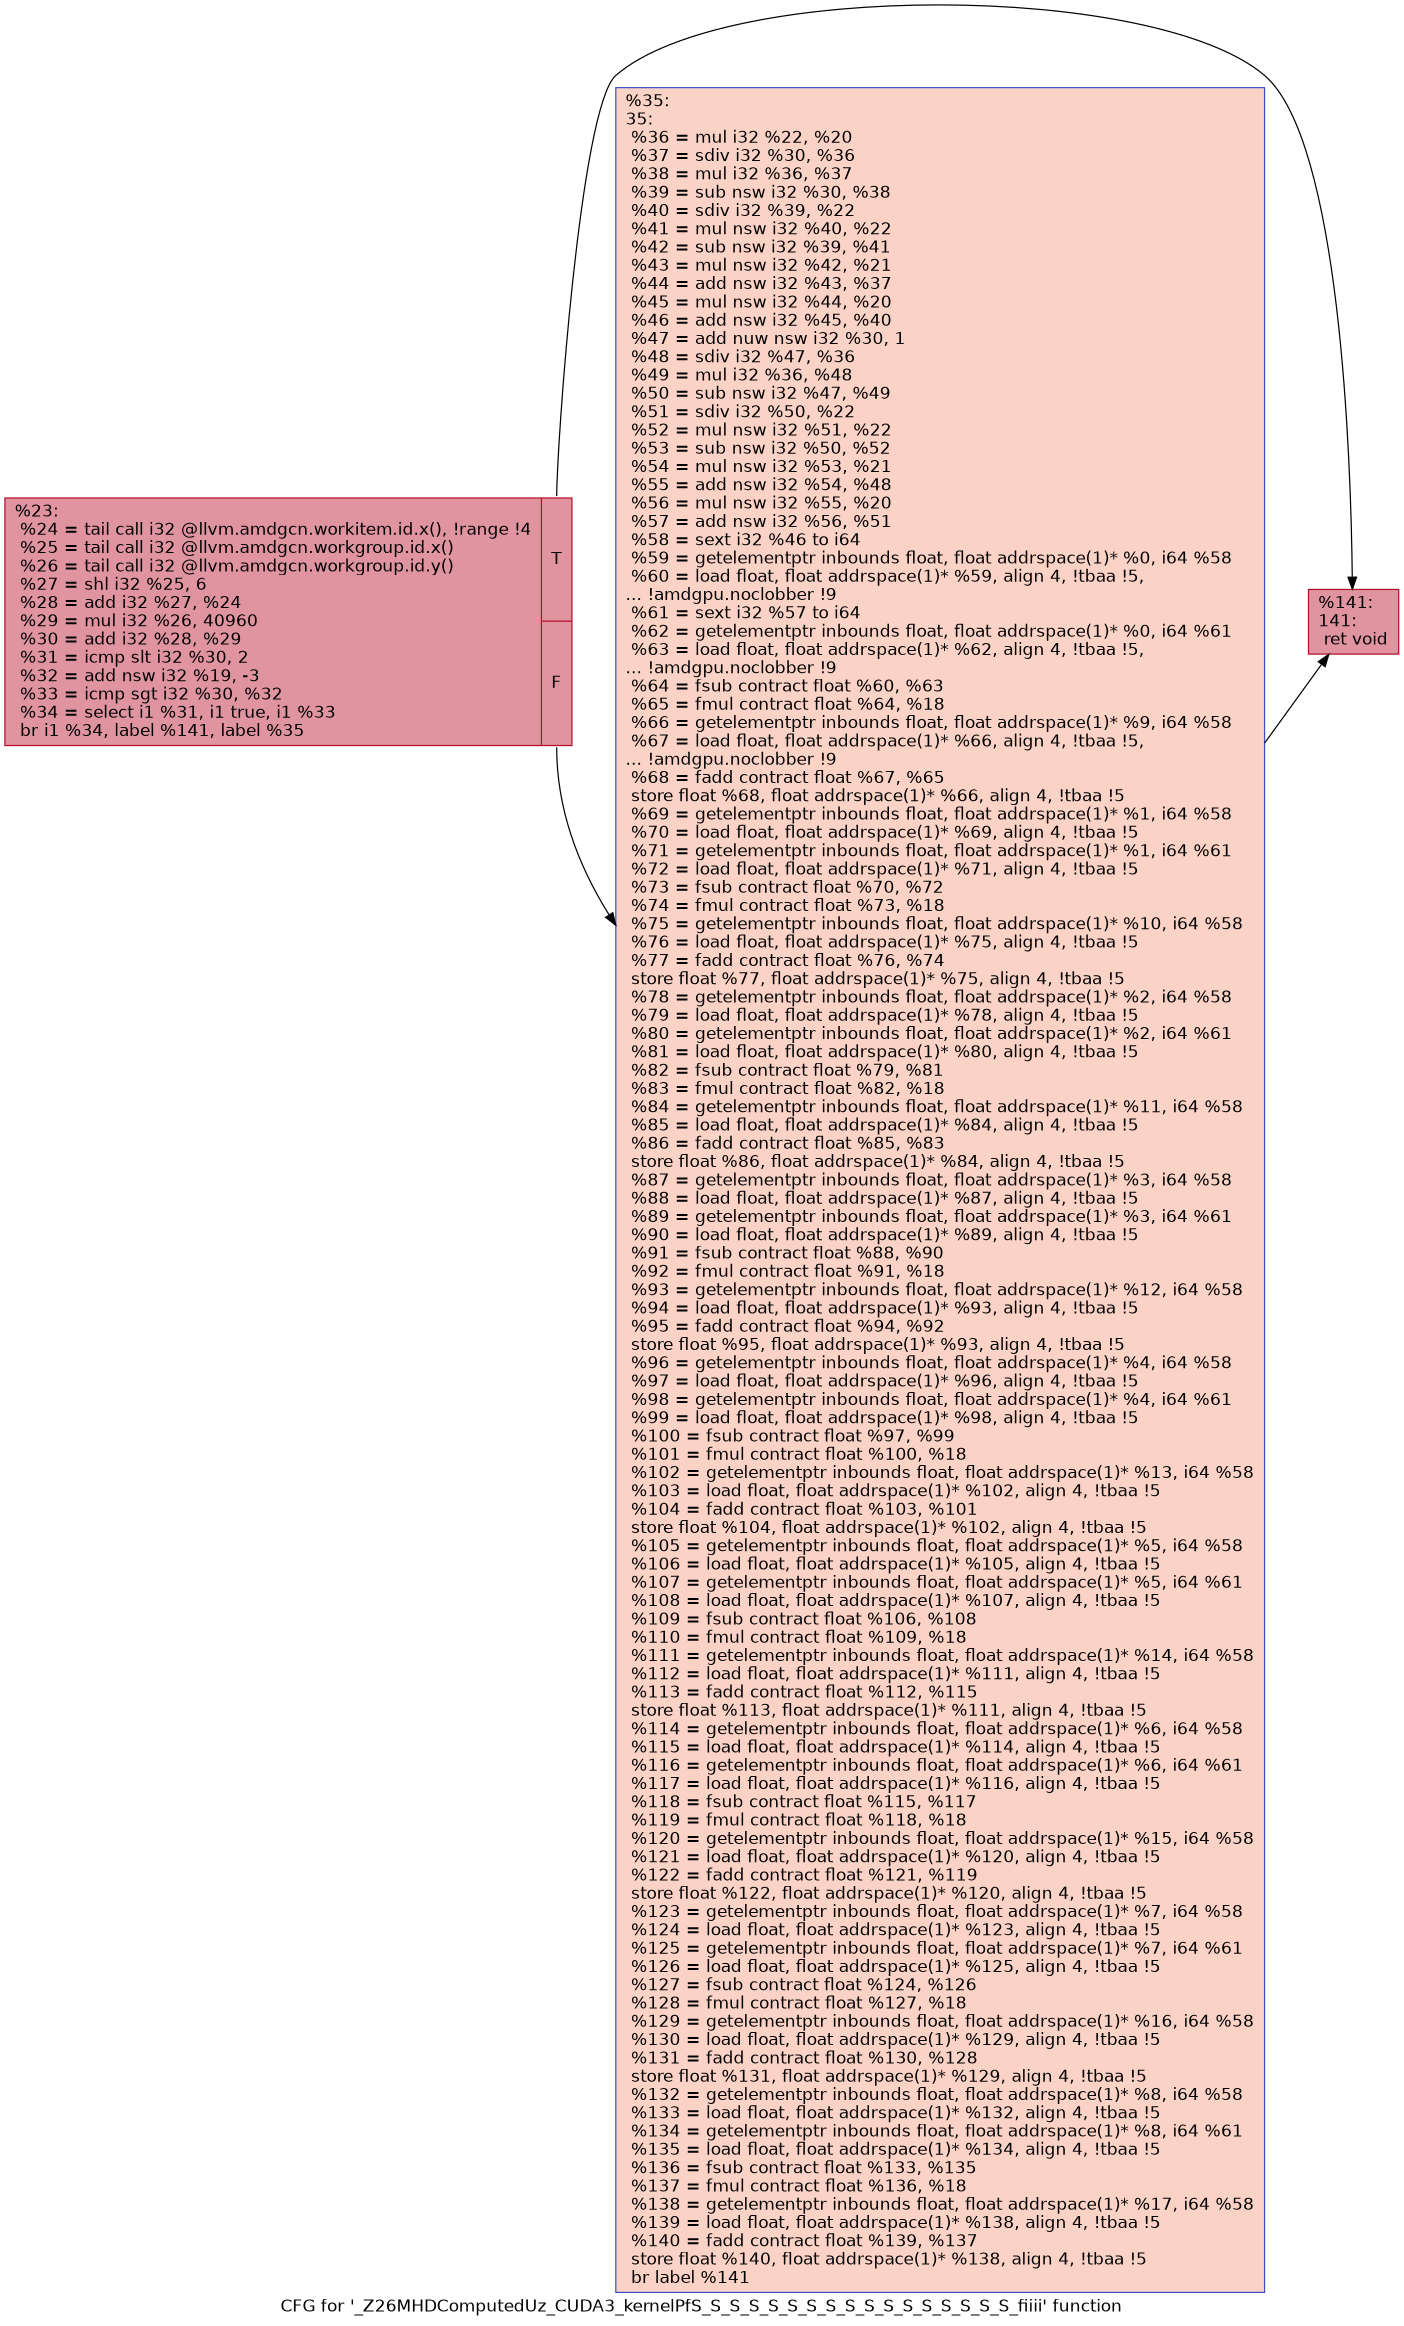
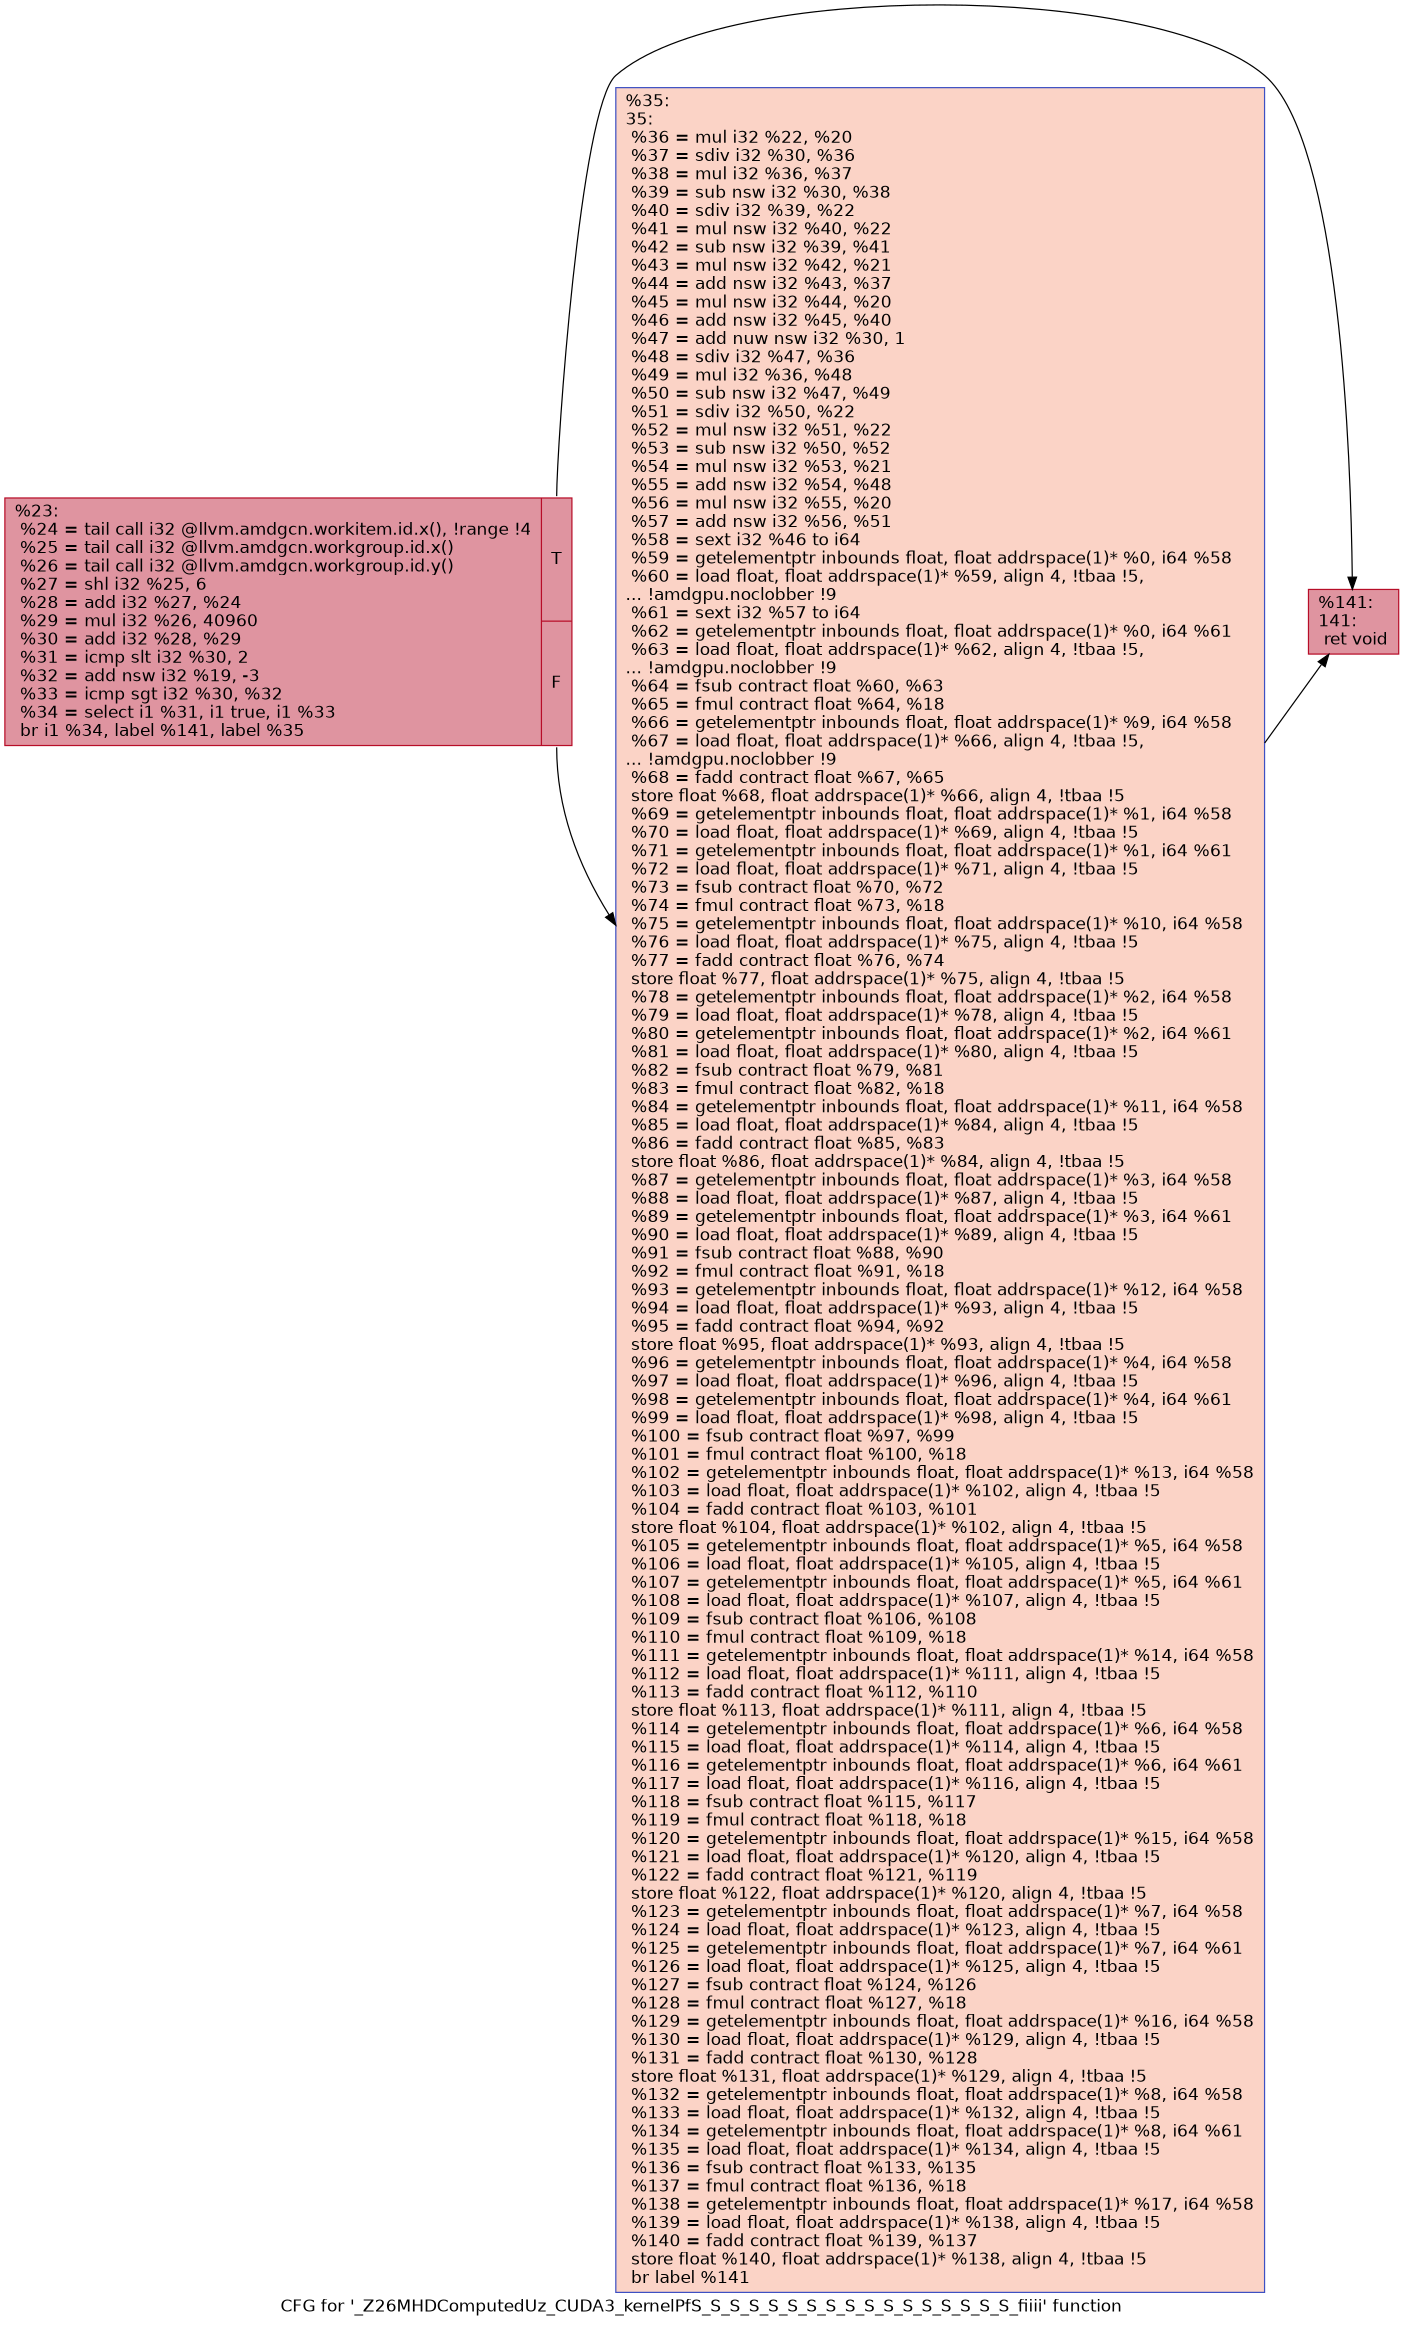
node "%35:": text "%113 = fadd contract float %112, %115" -> "%113 = fadd contract float %112, %110"
